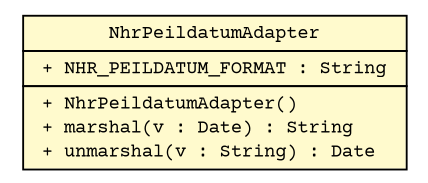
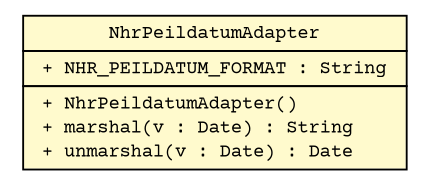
node "NhrPeildatumAdapter": text "+ unmarshal(v : String) : Date" -> "+ unmarshal(v : Date) : Date"
